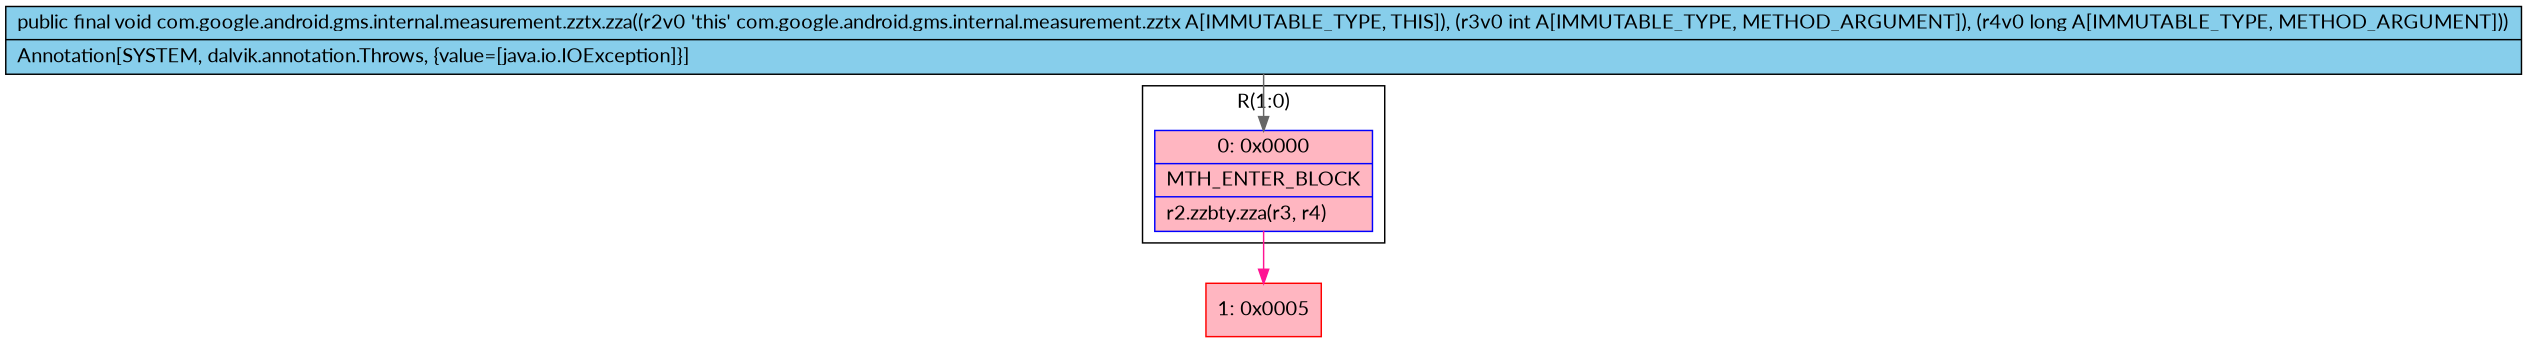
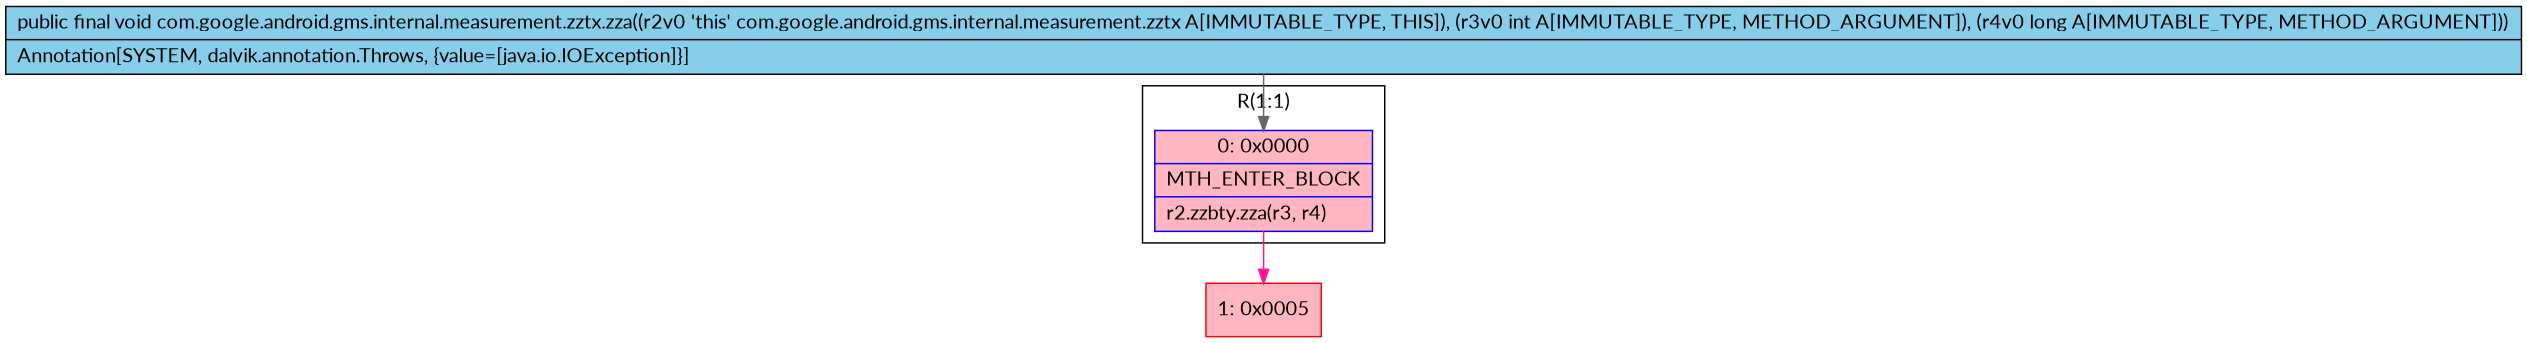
cluster "R(1:0)": label "R(1:0)" -> "R(1:1)"
